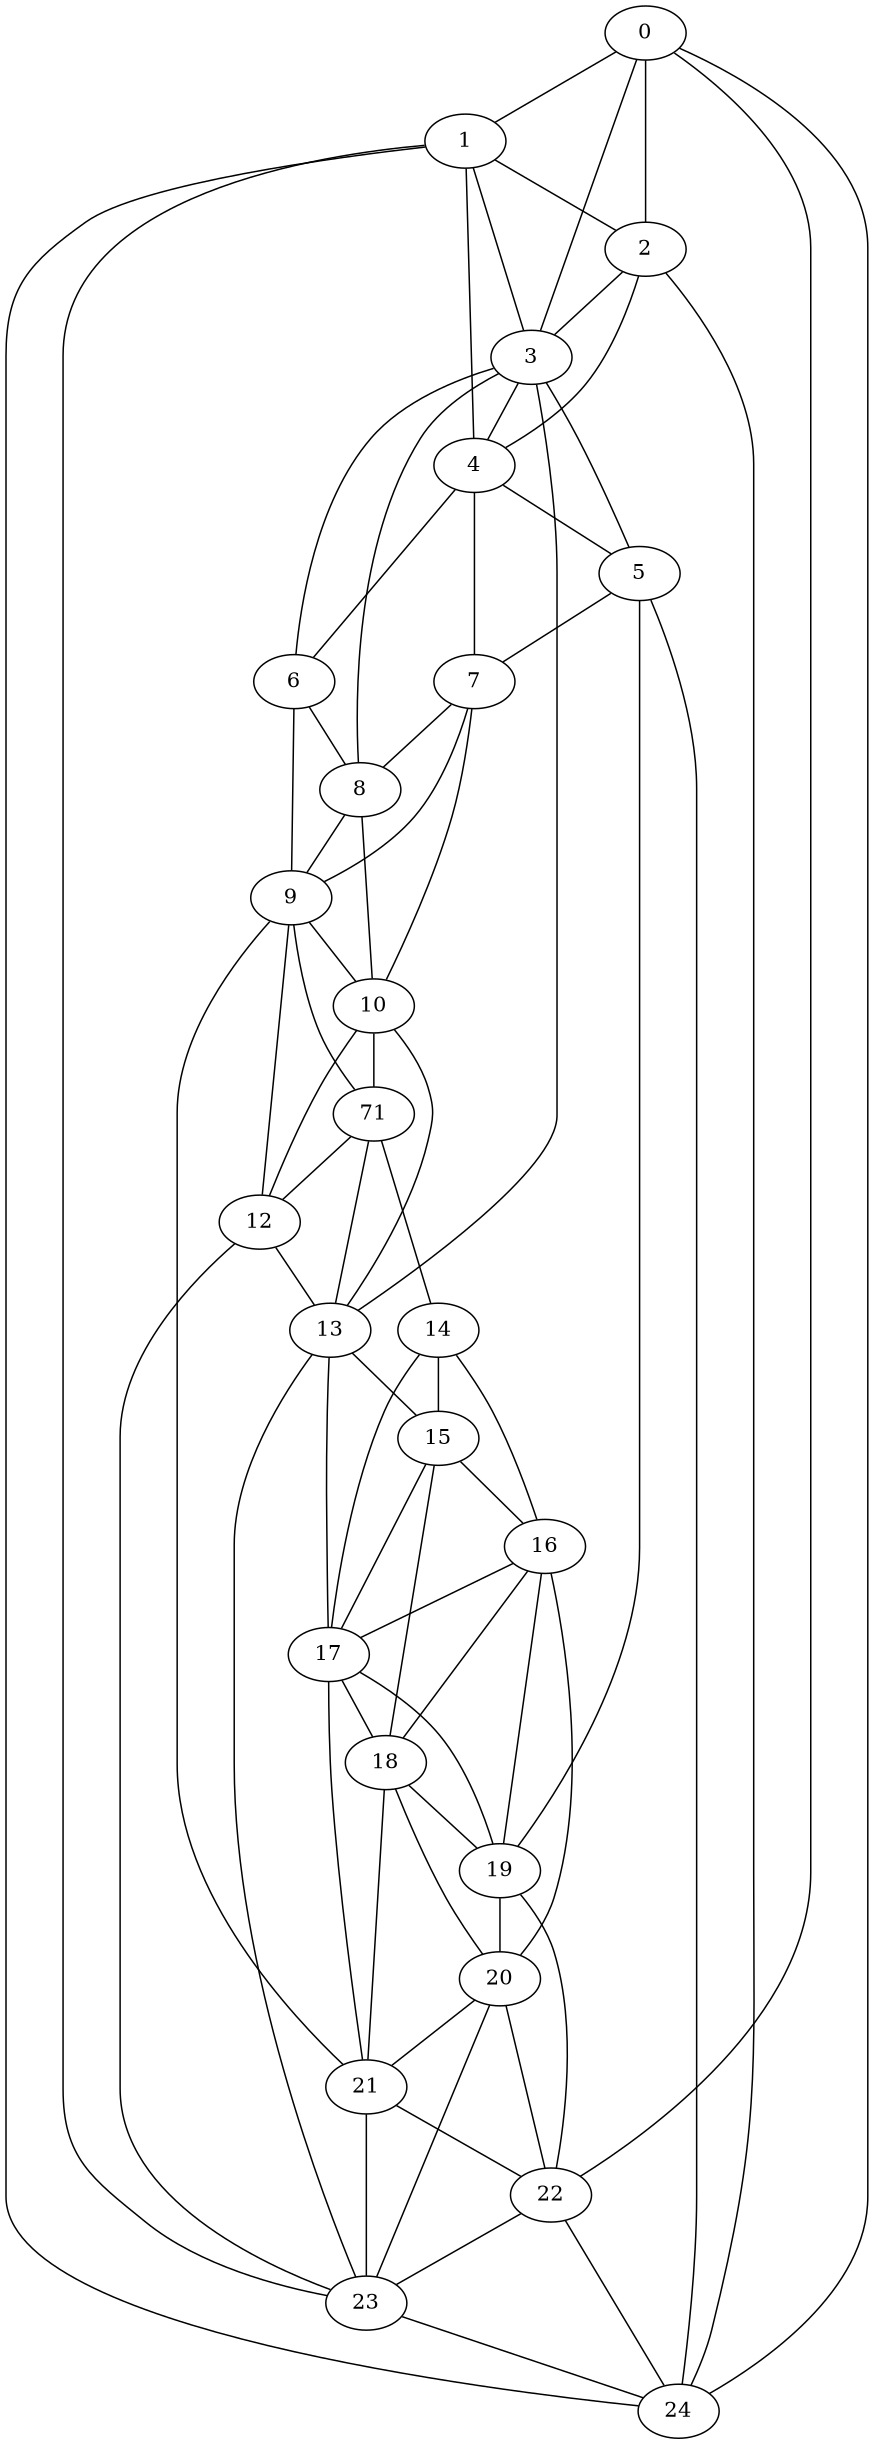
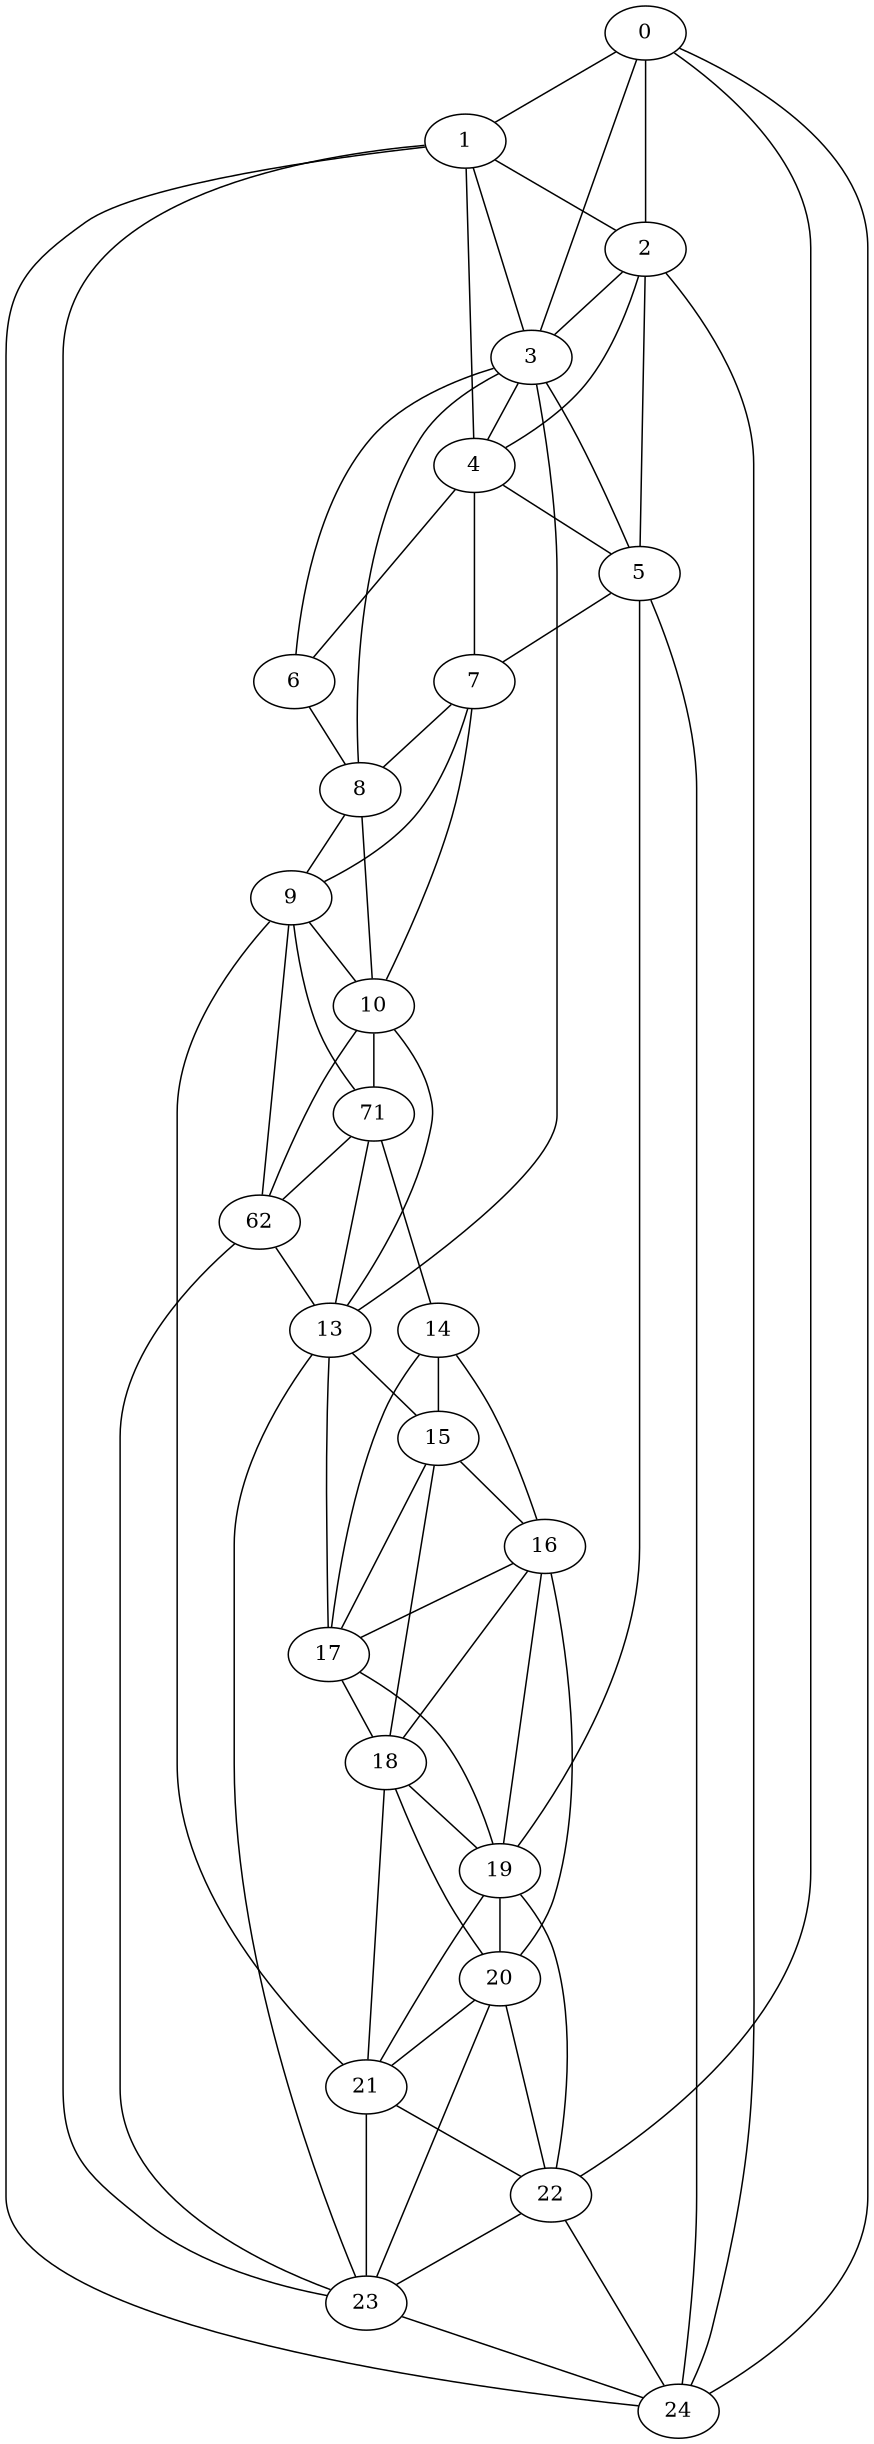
edge "2" -- "5": added
edge "6" -- "9": removed
node "12": label "12" -> "62"
edge "17" -- "21": now "19" -- "21"
